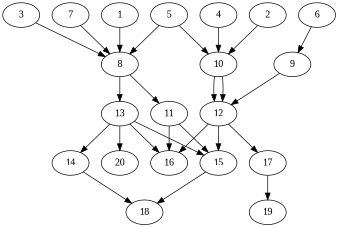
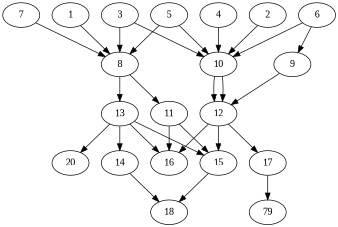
edge "3" -> "10": added
edge "6" -> "10": added
node "19": label "19" -> "79"
